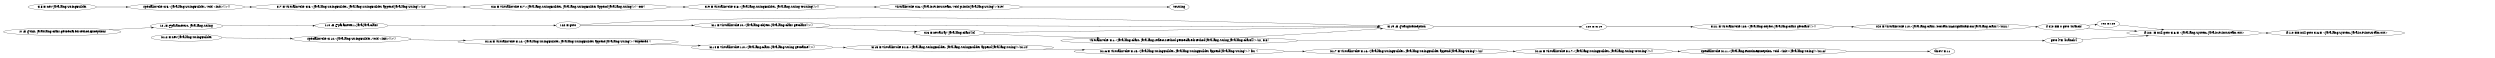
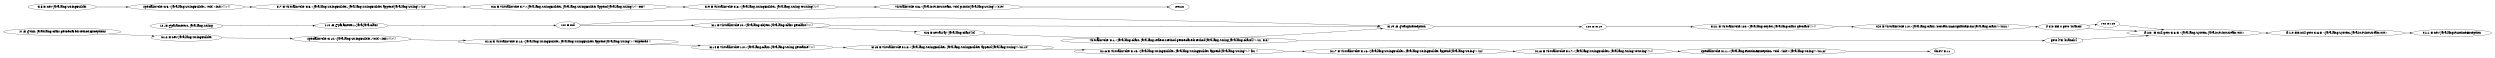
node "toString": label "toString" -> "return"
node "r22 = goto": label "r22 = goto" -> "r22 = null"
edge "r0 := @this: javaT.lang.Class.getDeclaredMethod.Exceptions" -> "r2 := @parameter0: java.lang.String": now "r0 := @this: javaT.lang.Class.getDeclaredMethod.Exceptions" -> "$r12 = new java.lang.StringBuilder"
edge "$r3 = newarray (java.lang.Class)[0]" -> "$r19 := @caughtexception": removed
node "$r11 = new java.lang.RuntimeException": added
